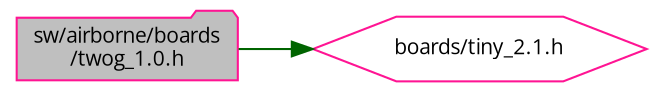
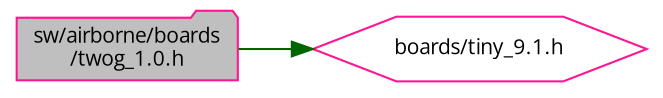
node "boards/tiny_2.1.h": label "boards/tiny_2.1.h" -> "boards/tiny_9.1.h"
